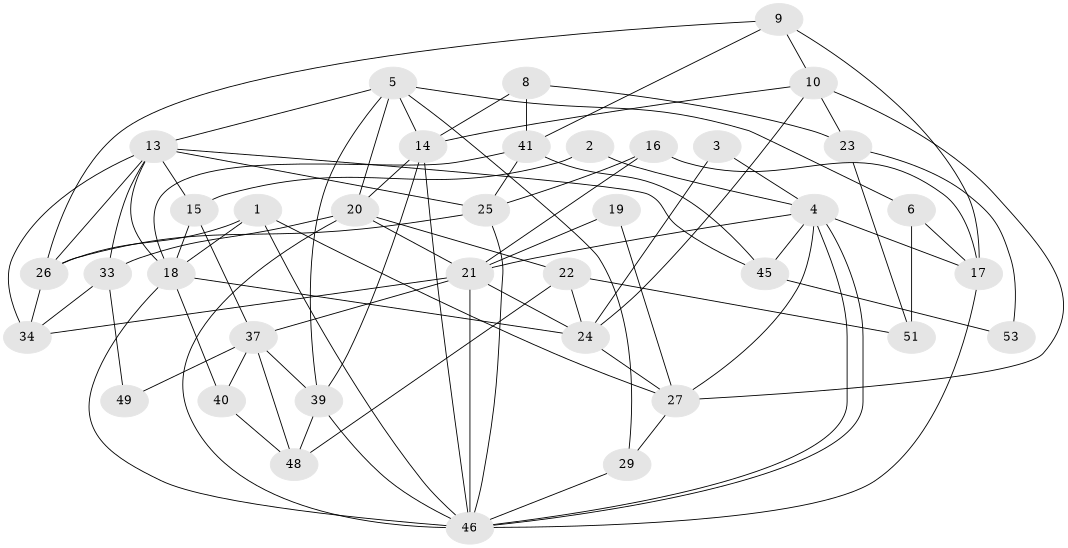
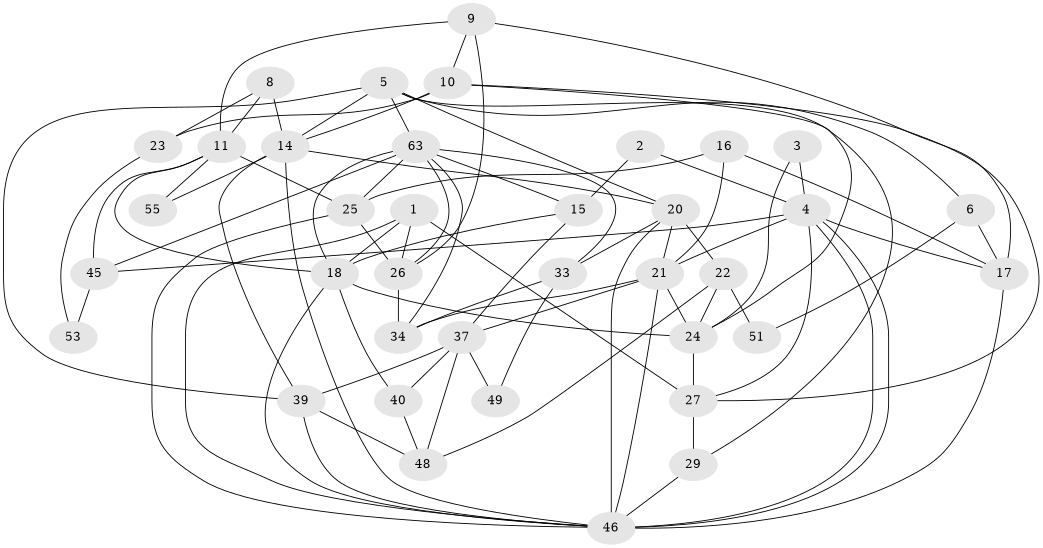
node "13": label "13" -> "63"
node "41": label "41" -> "11"
node "55": added
node "19": removed
edge "23" -- "51": removed
